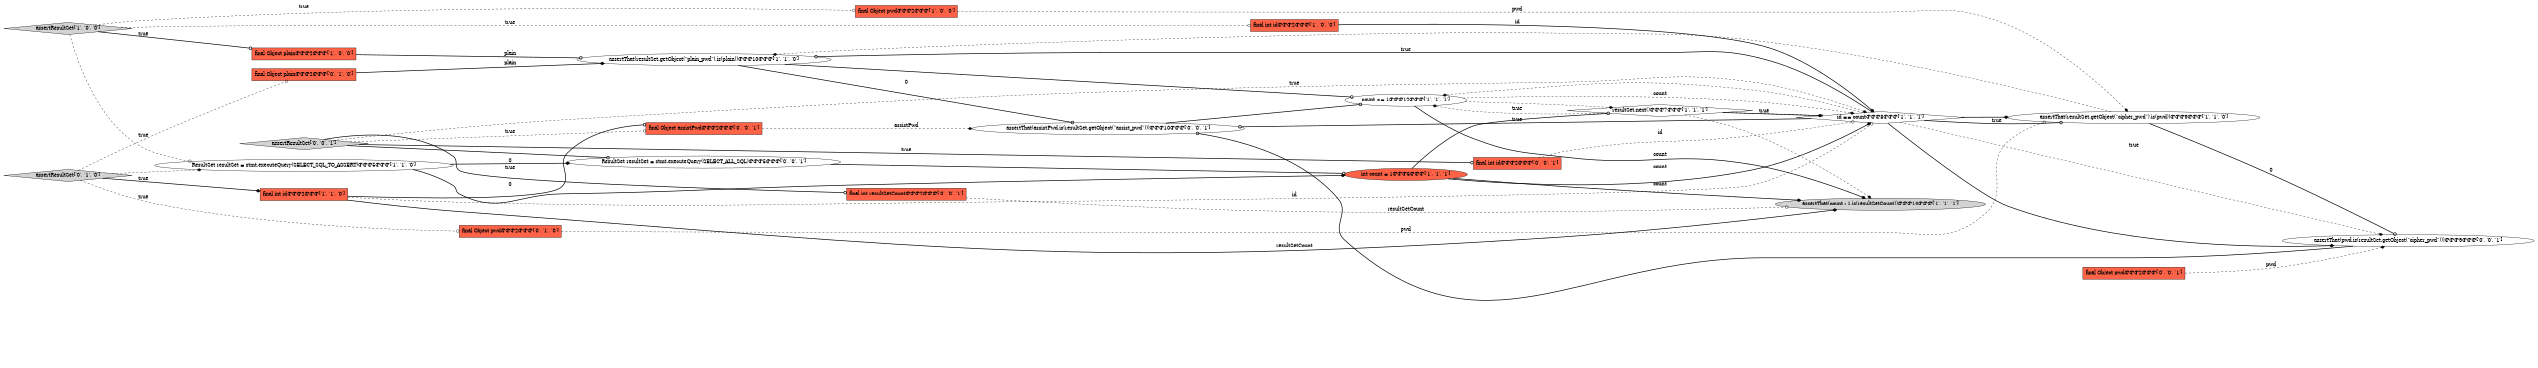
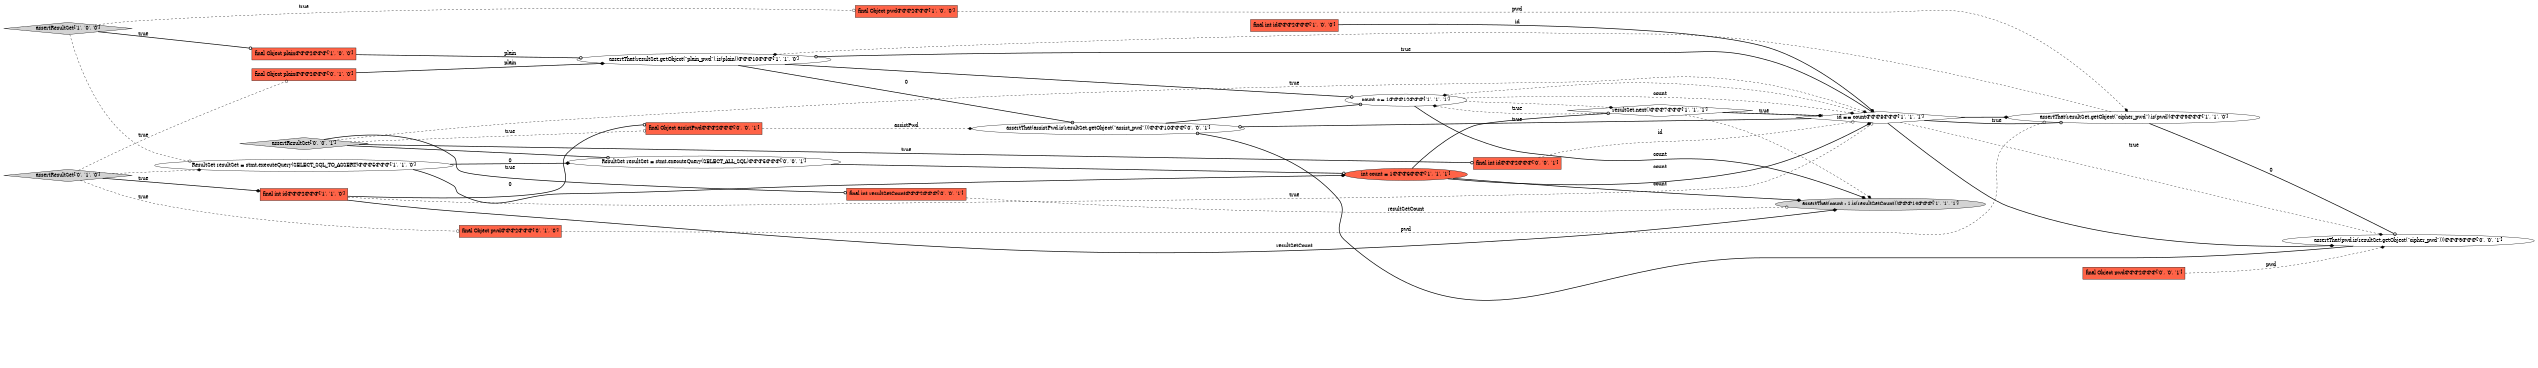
edge "assertResultSet['1', '0', '0']" -> "final int id@@@2@@@['1', '0', '0']": removed, label "true"
edge "final int id@@@2@@@['1', '1', '0']" -> "id == count@@@8@@@['1', '1', '1']": label "id" -> "true"
